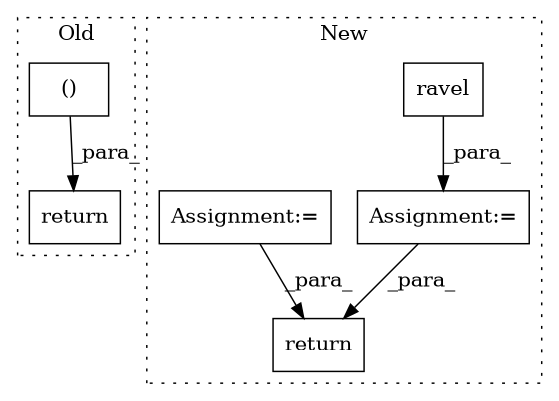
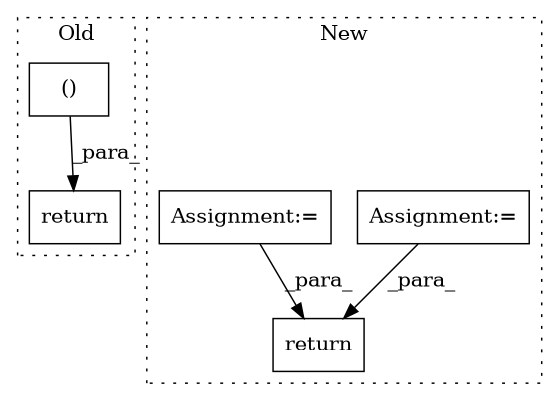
node "ravel": removed
